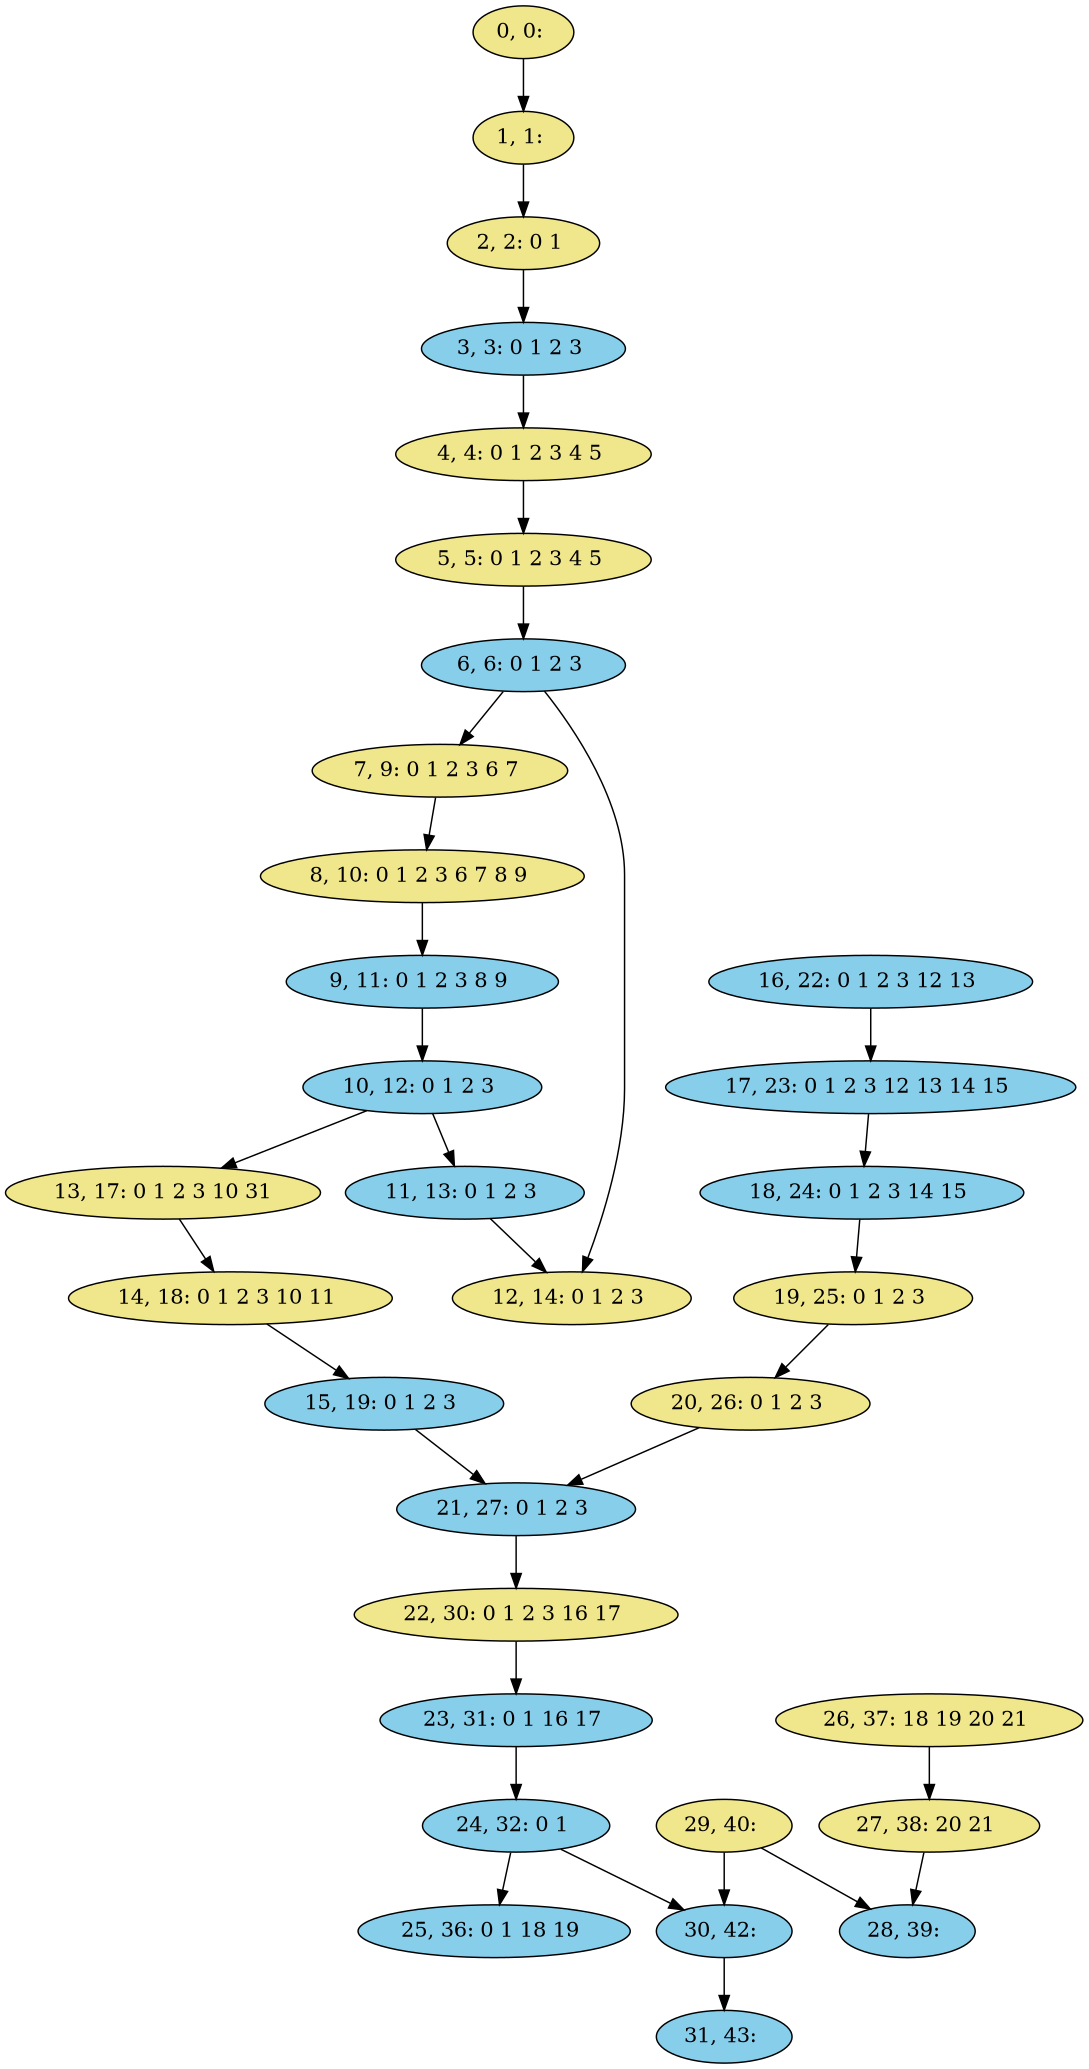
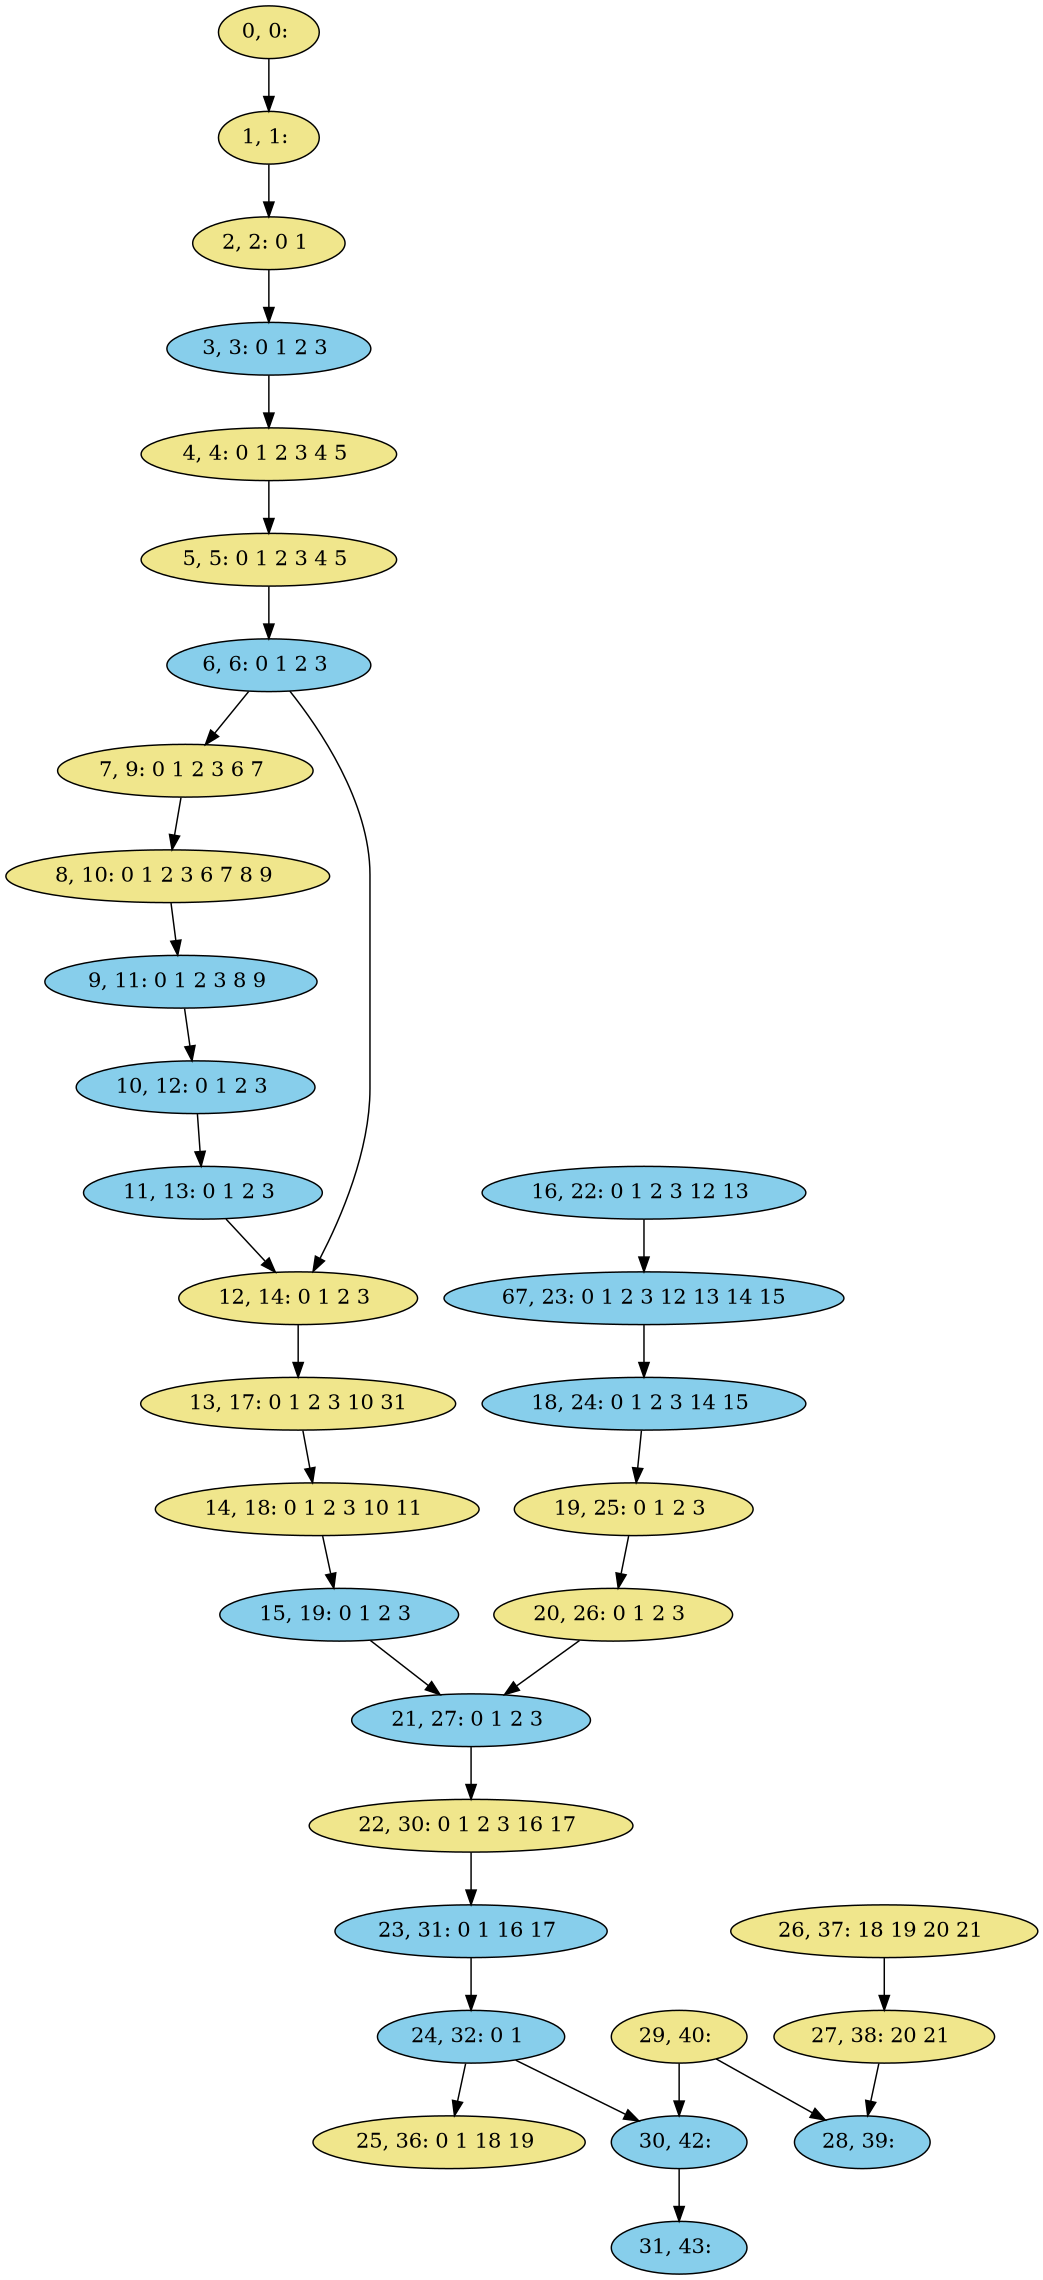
node "17, 23: 0 1 2 3 12 13 14 15": label "17, 23: 0 1 2 3 12 13 14 15" -> "67, 23: 0 1 2 3 12 13 14 15"
edge "10, 12: 0 1 2 3" -> "13, 17: 0 1 2 3 10 31": now "12, 14: 0 1 2 3" -> "13, 17: 0 1 2 3 10 31"
node "25, 36: 0 1 18 19": fillcolor skyblue -> khaki
